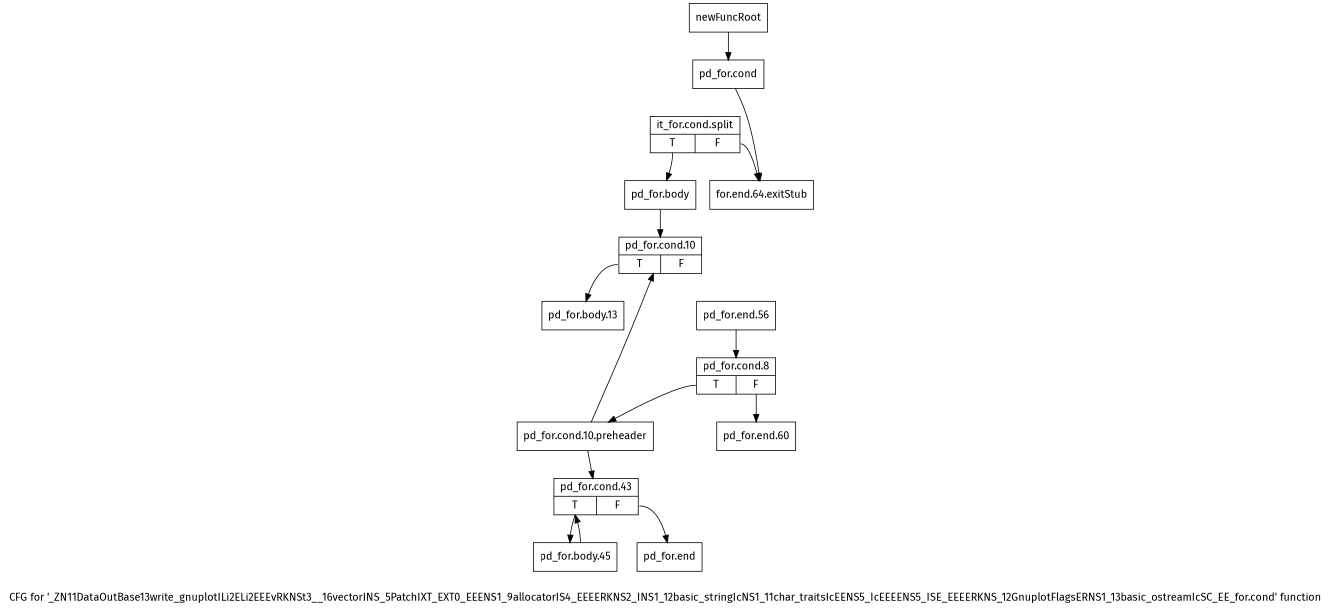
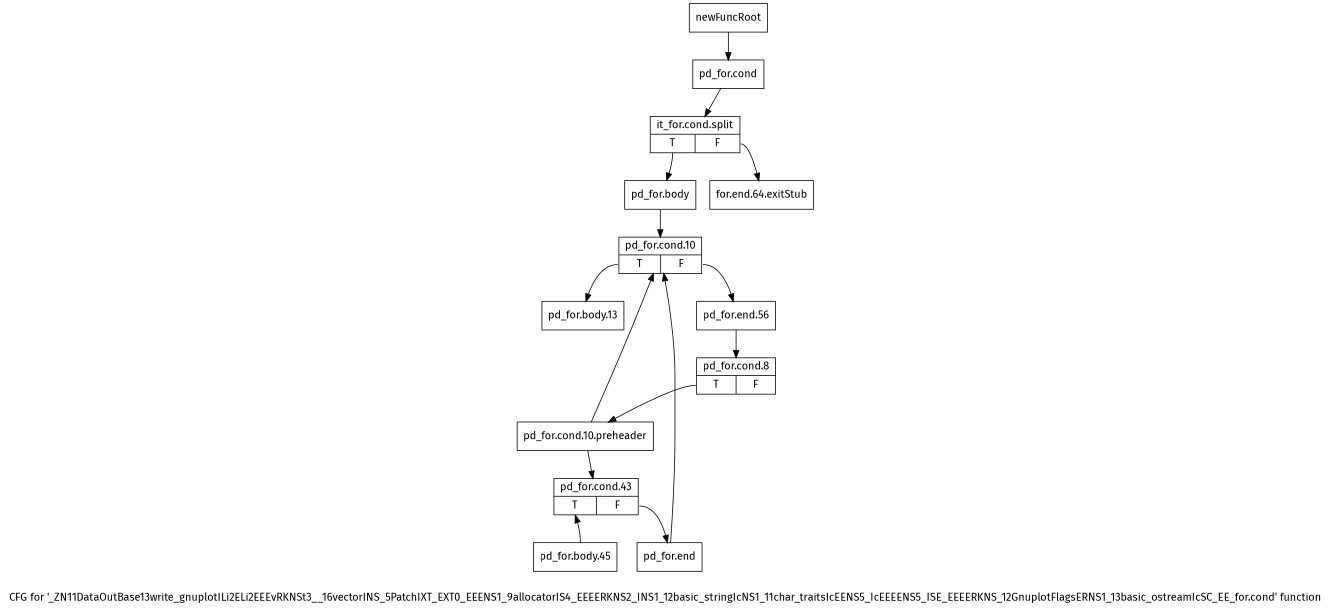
edge "pd_for.cond" -> "for.end.64.exitStub": now "pd_for.cond" -> "it_for.cond.split"
edge "pd_for.cond.10" -> "pd_for.end.56": added
edge "pd_for.end" -> "pd_for.cond.10": added
node "pd_for.end.60": removed
edge "pd_for.cond.43" -> "pd_for.body.45": removed
